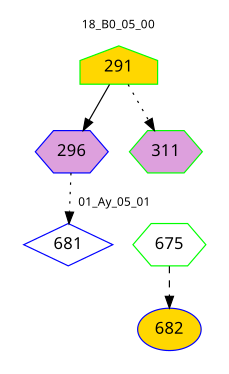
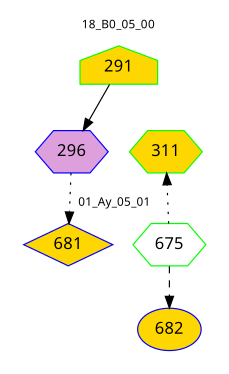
edge "291" -> "311": now "675" -> "311"
node "311": fillcolor plum -> gold
node "681": fillcolor white -> gold
